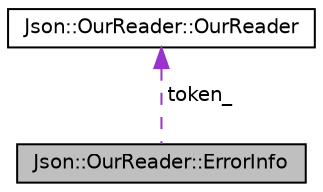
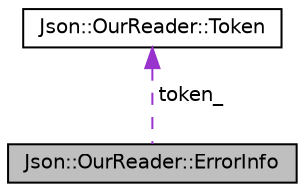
node "Json::OurReader::OurReader": label "Json::OurReader::OurReader" -> "Json::OurReader::Token"
